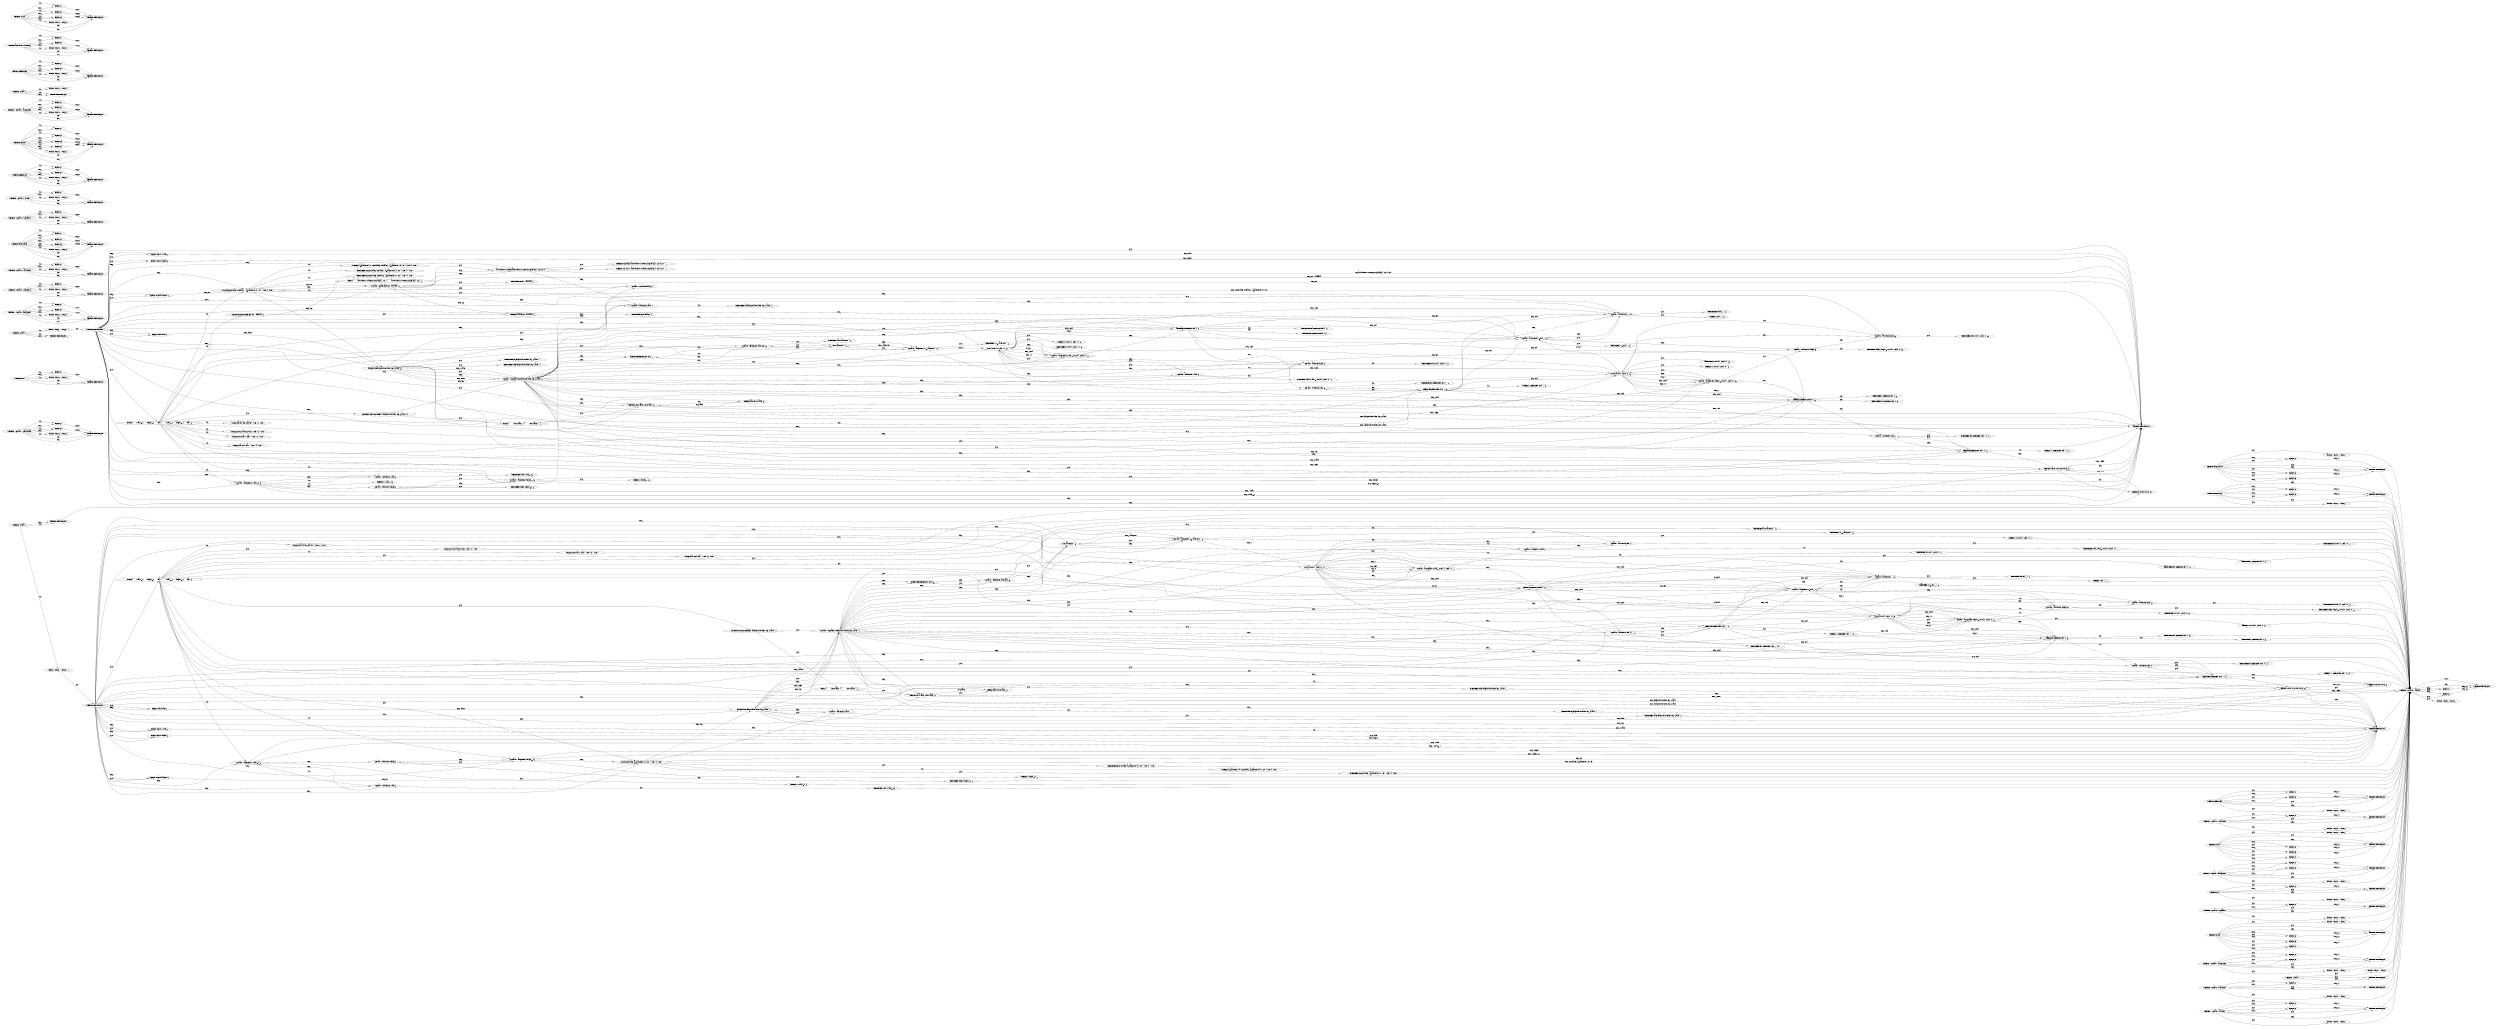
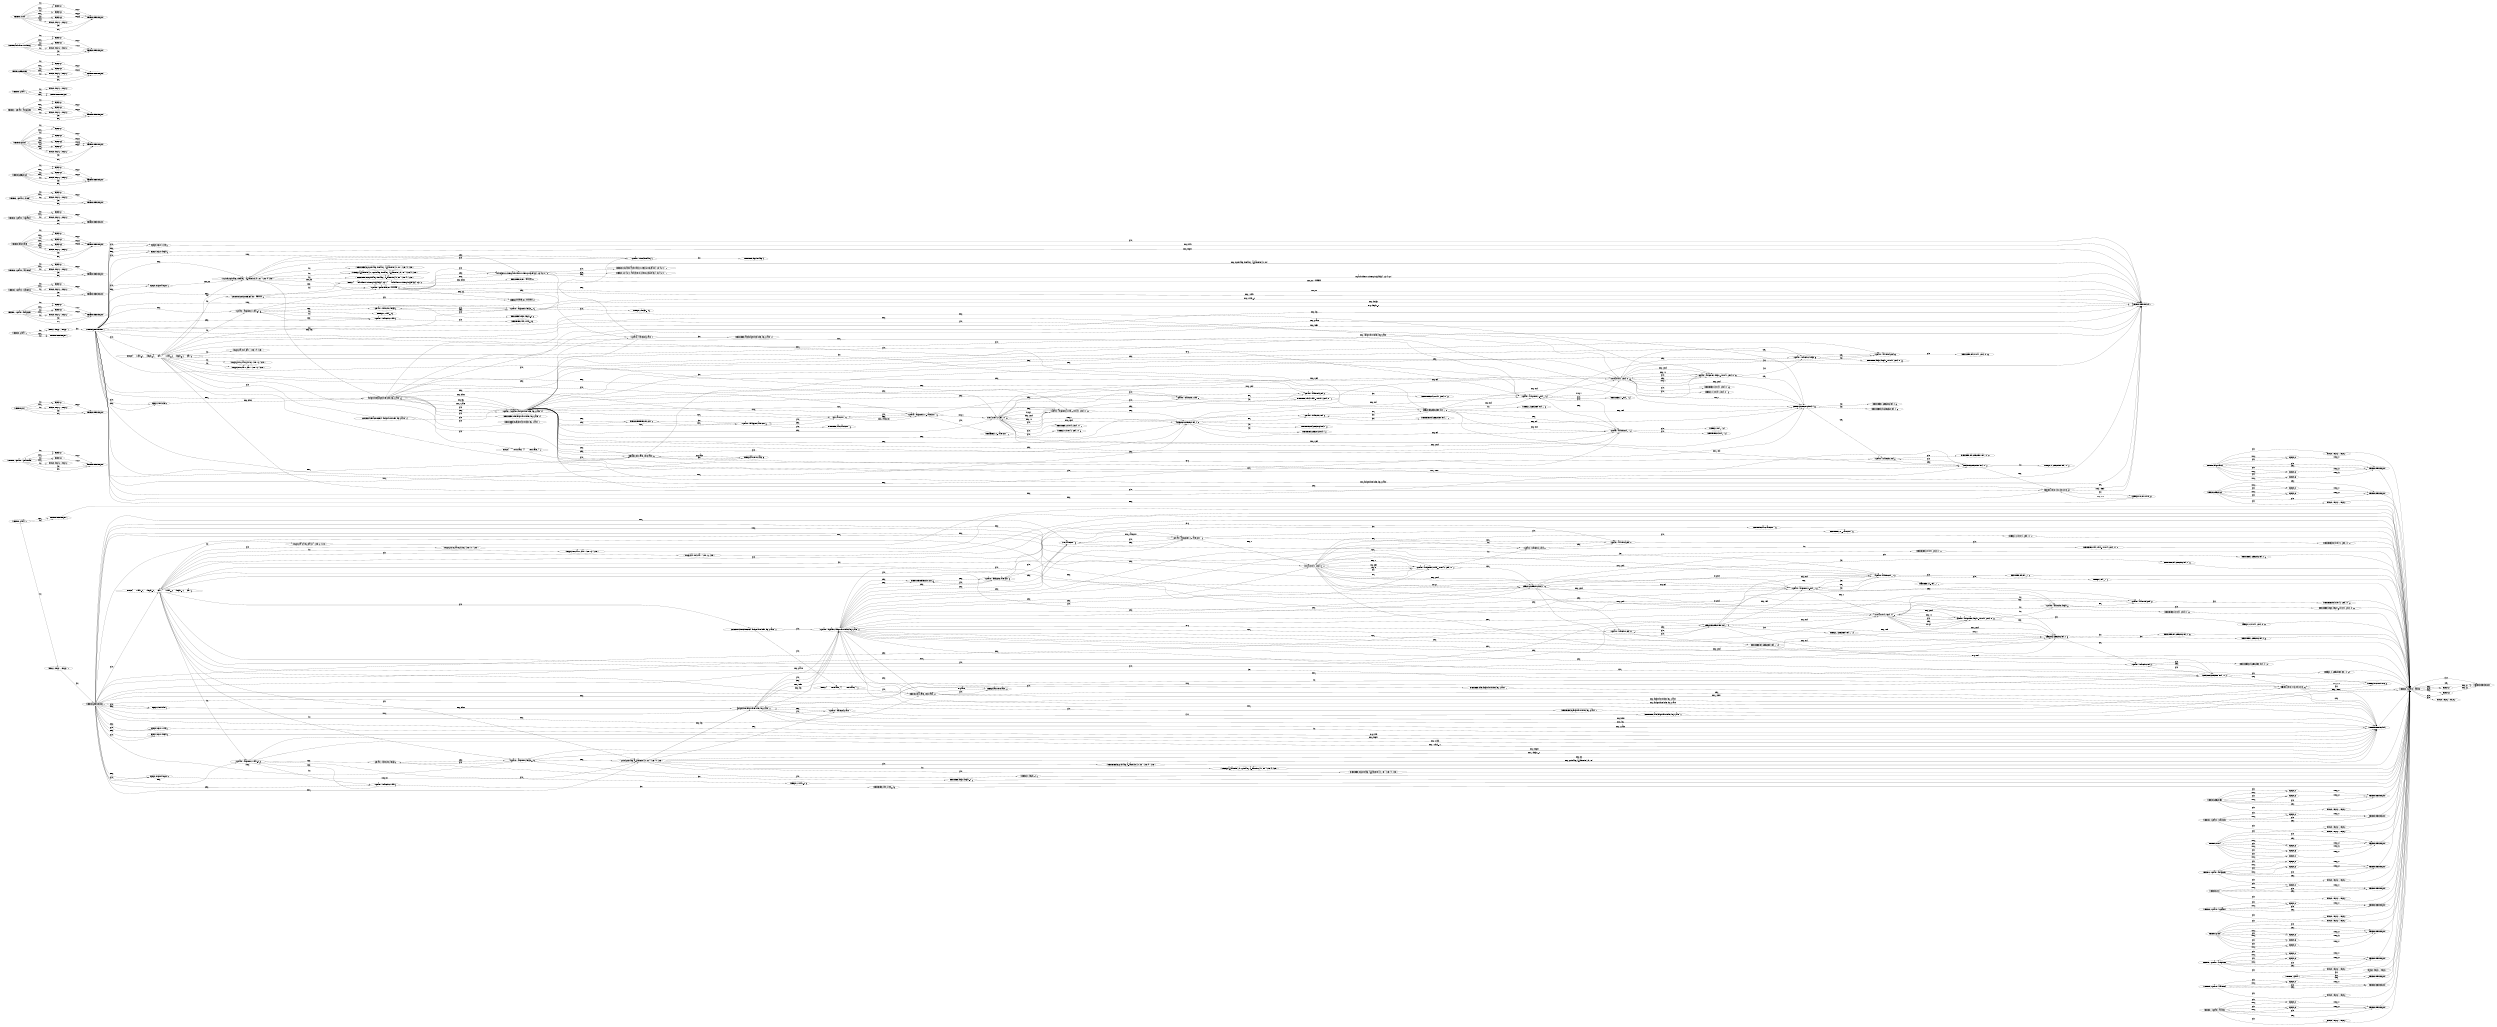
edge "(<operator>.greaterThan,PT > 9999999)" -> "(IDENTIFIER,PT,PT > 9999999)": label "AST: " -> "DDG: index"
edge "(LITERAL,9999999,PT > 9999999)" -> "(IDENTIFIER,key,sizeof(key))": now "(<operator>.sizeOf,sizeof(key))" -> "(IDENTIFIER,key,sizeof(key))"
node "<(LOCAL,char[33] key: char[33])<SUB>8</SUB>>": removed
